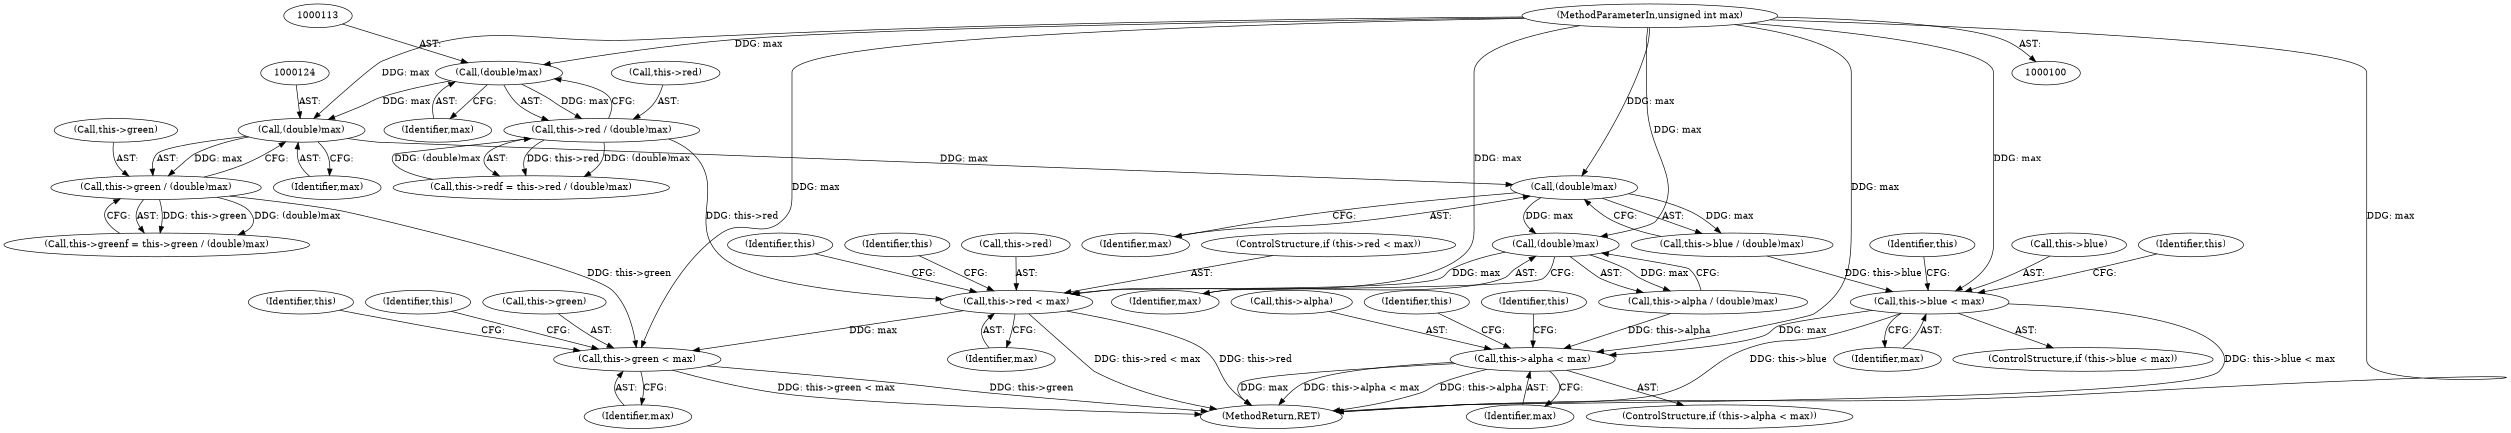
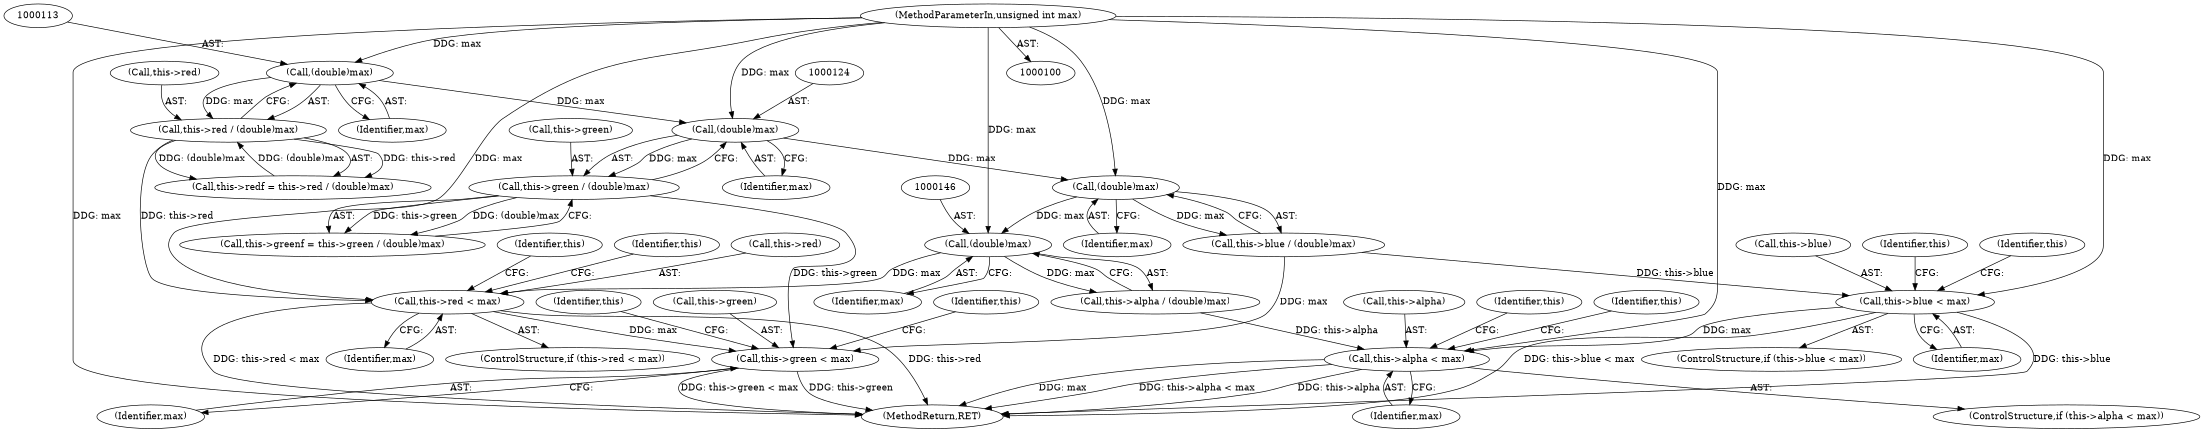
edge "(MethodParameterIn,unsigned int max)" -> "(Call,this->green < max)": now "(Call,this->blue / (double)max)" -> "(Call,this->green < max)"
node "1000146": added
edge "(ControlStructure,if (this->red < max))" -> "(Call,this->red < max)": reversed
